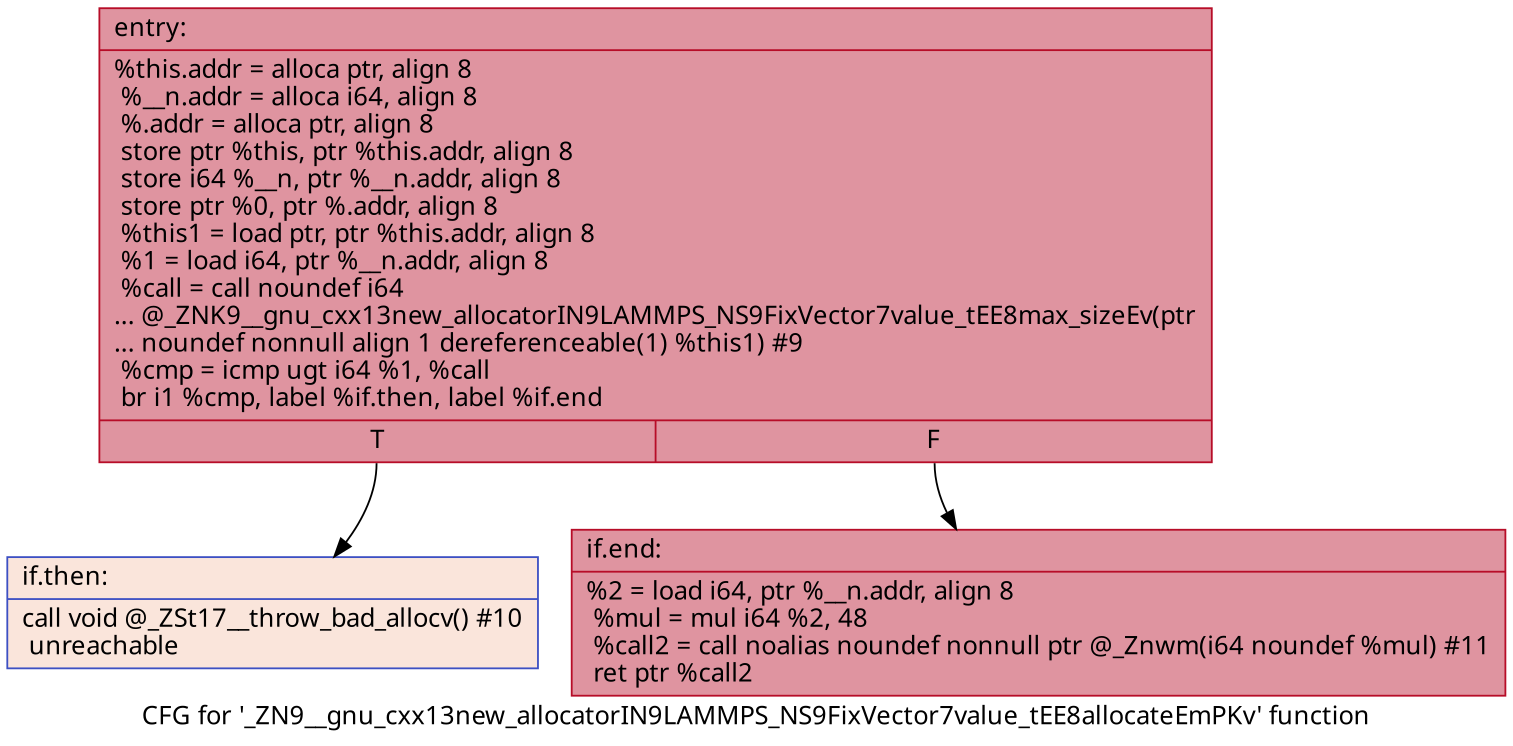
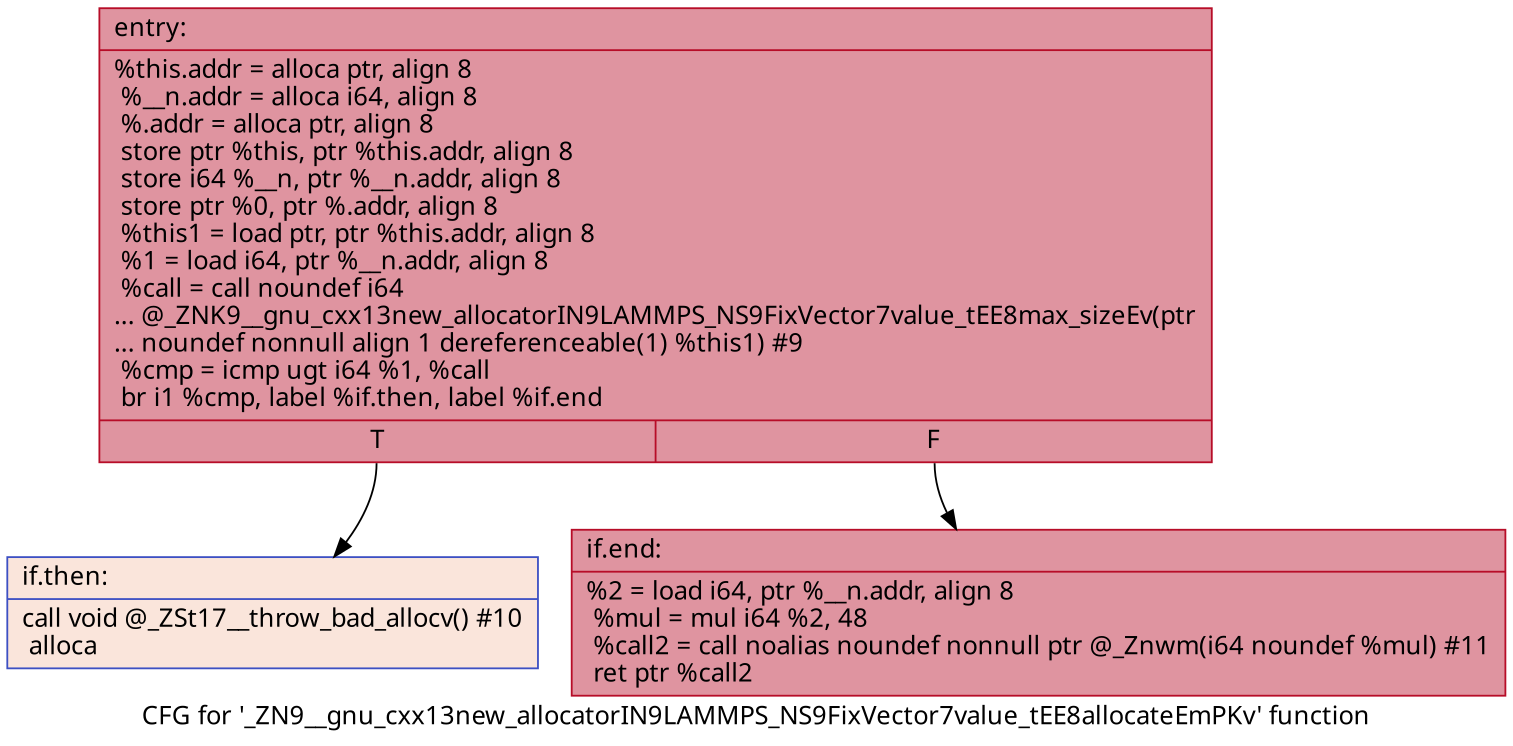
node "if.then:": text "unreachable" -> "alloca"
